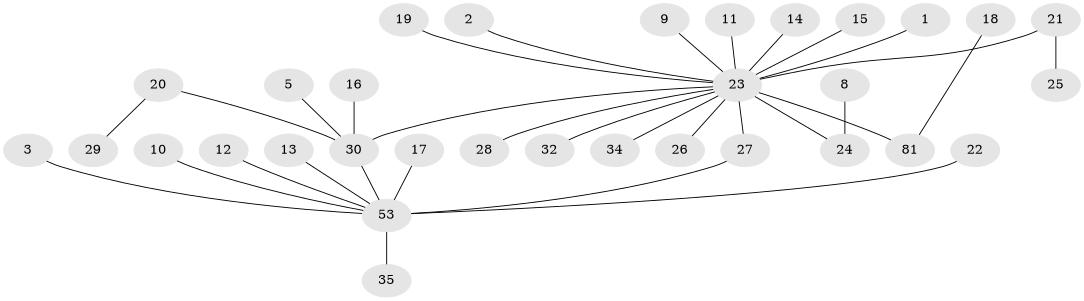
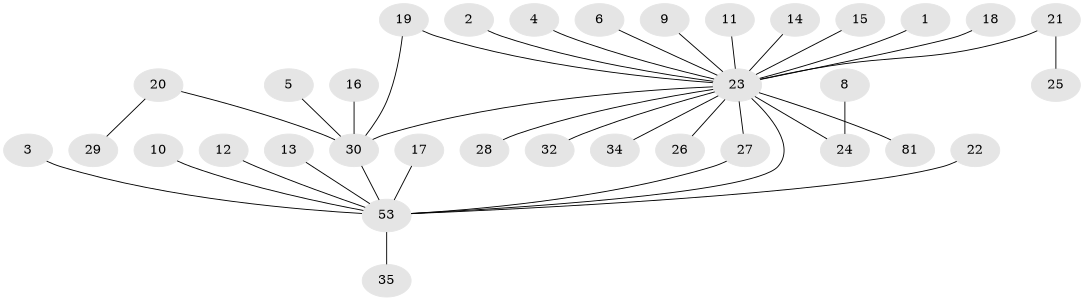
node "4": added
node "6": added
edge "18" -- "81": now "18" -- "23"
edge "19" -- "30": added
edge "23" -- "53": added
